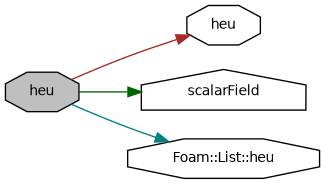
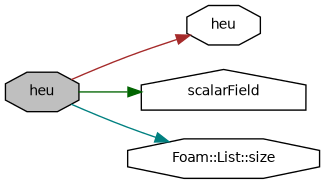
node "Foam::List::heu": label "Foam::List::heu" -> "Foam::List::size"
